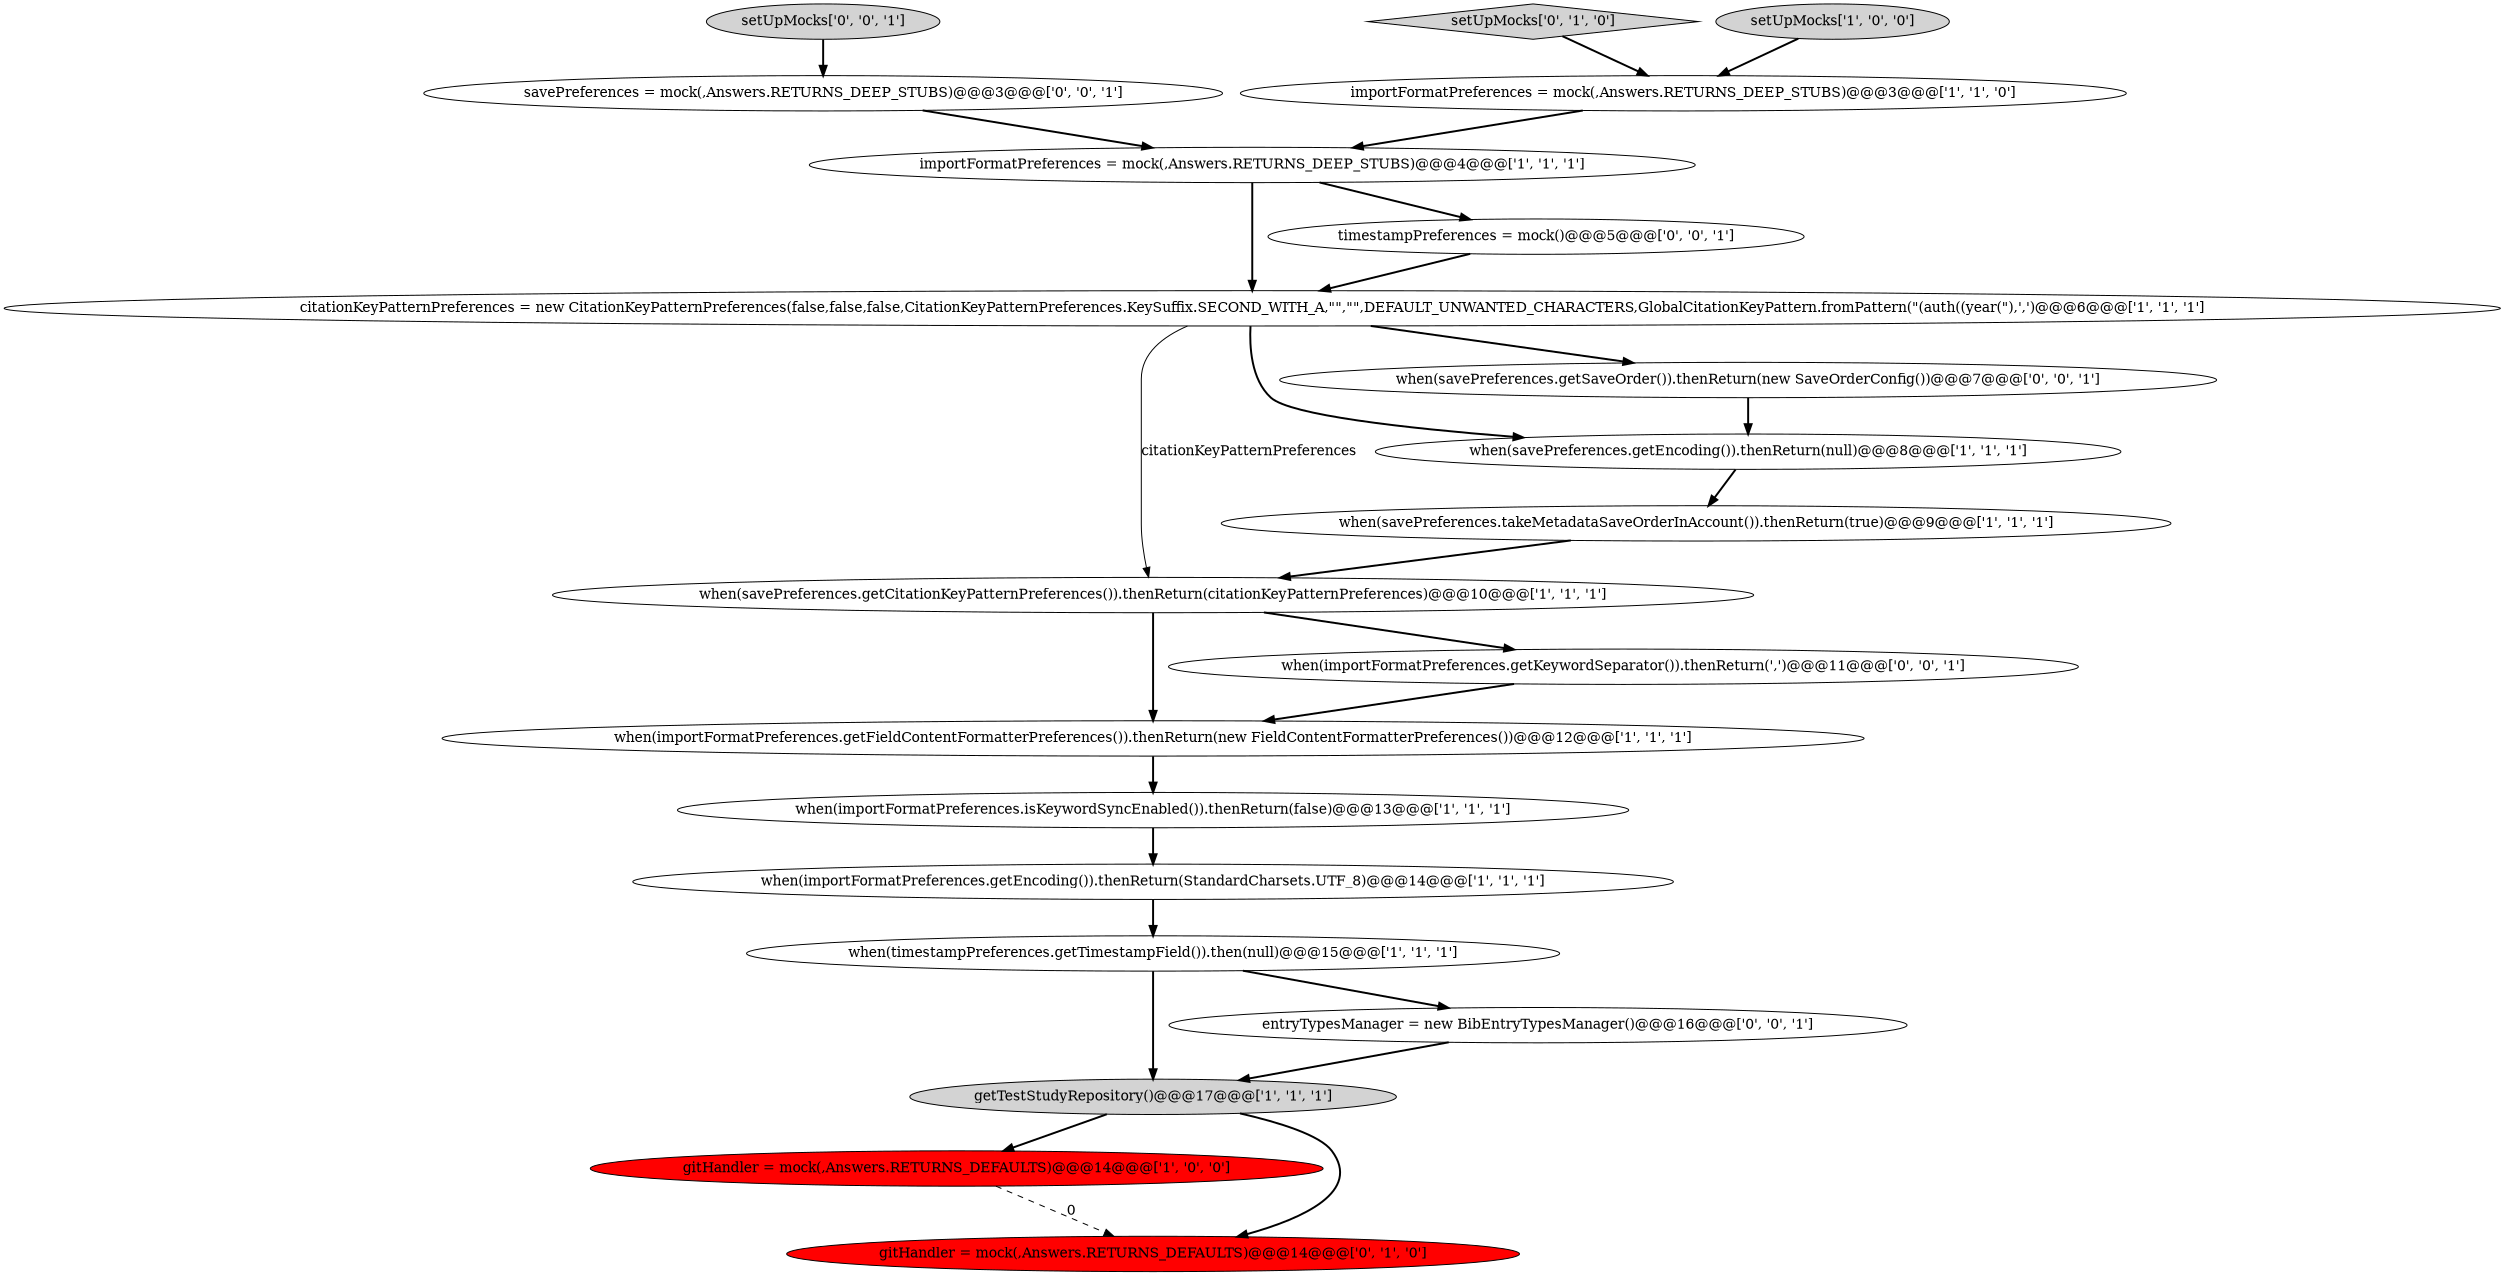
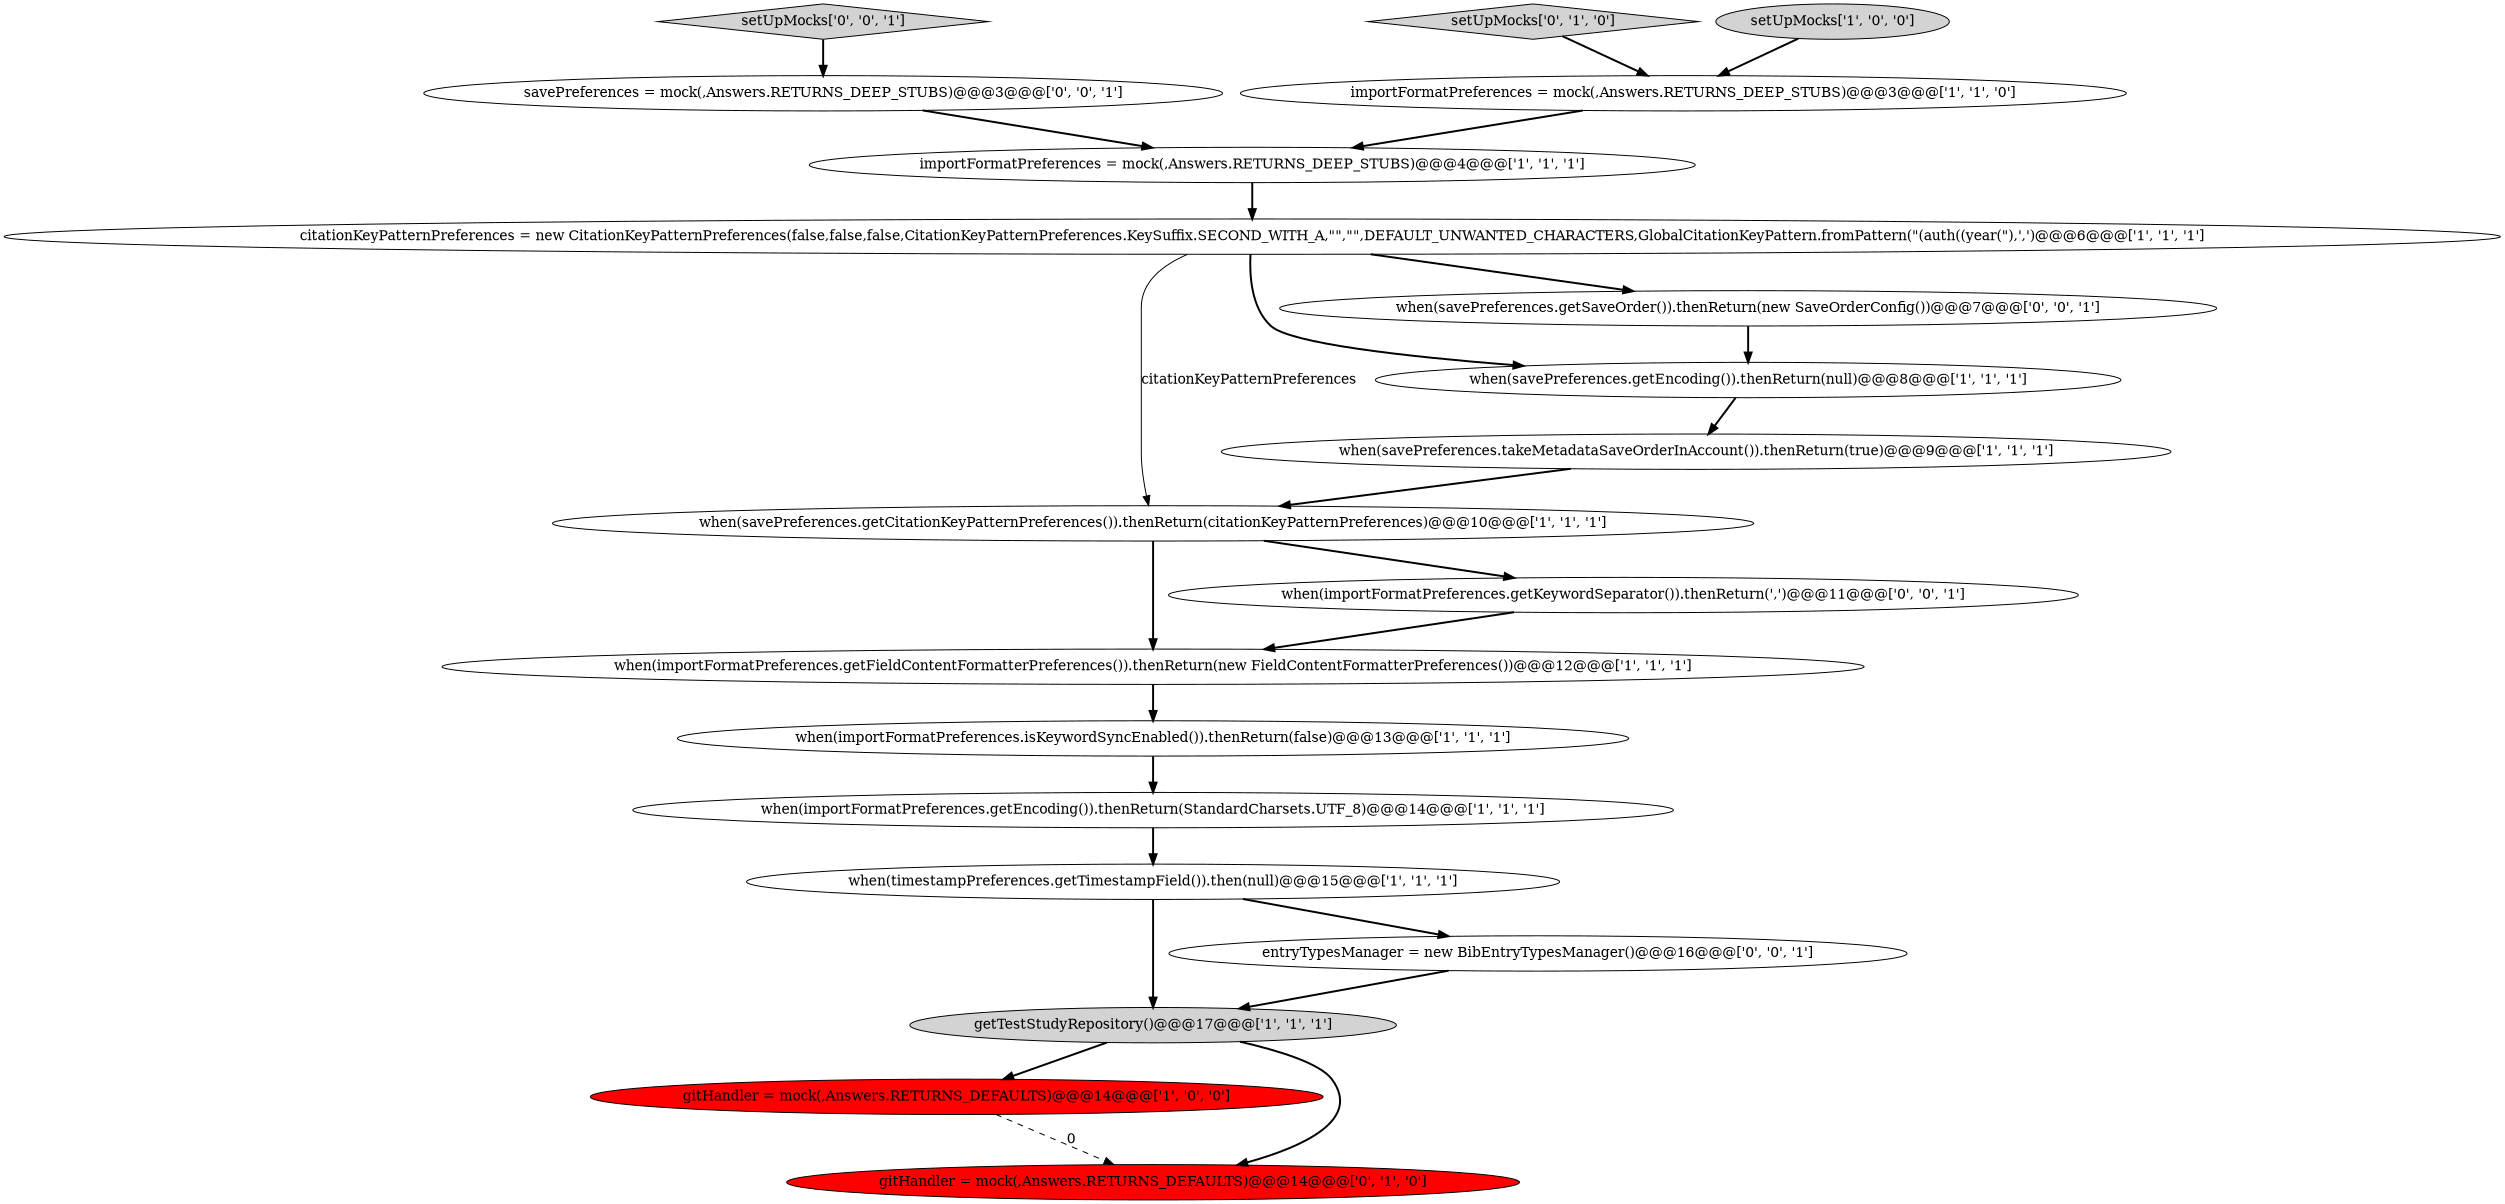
node "setUpMocks['0', '0', '1']": shape ellipse -> diamond
node "timestampPreferences = mock()@@@5@@@['0', '0', '1']": removed
